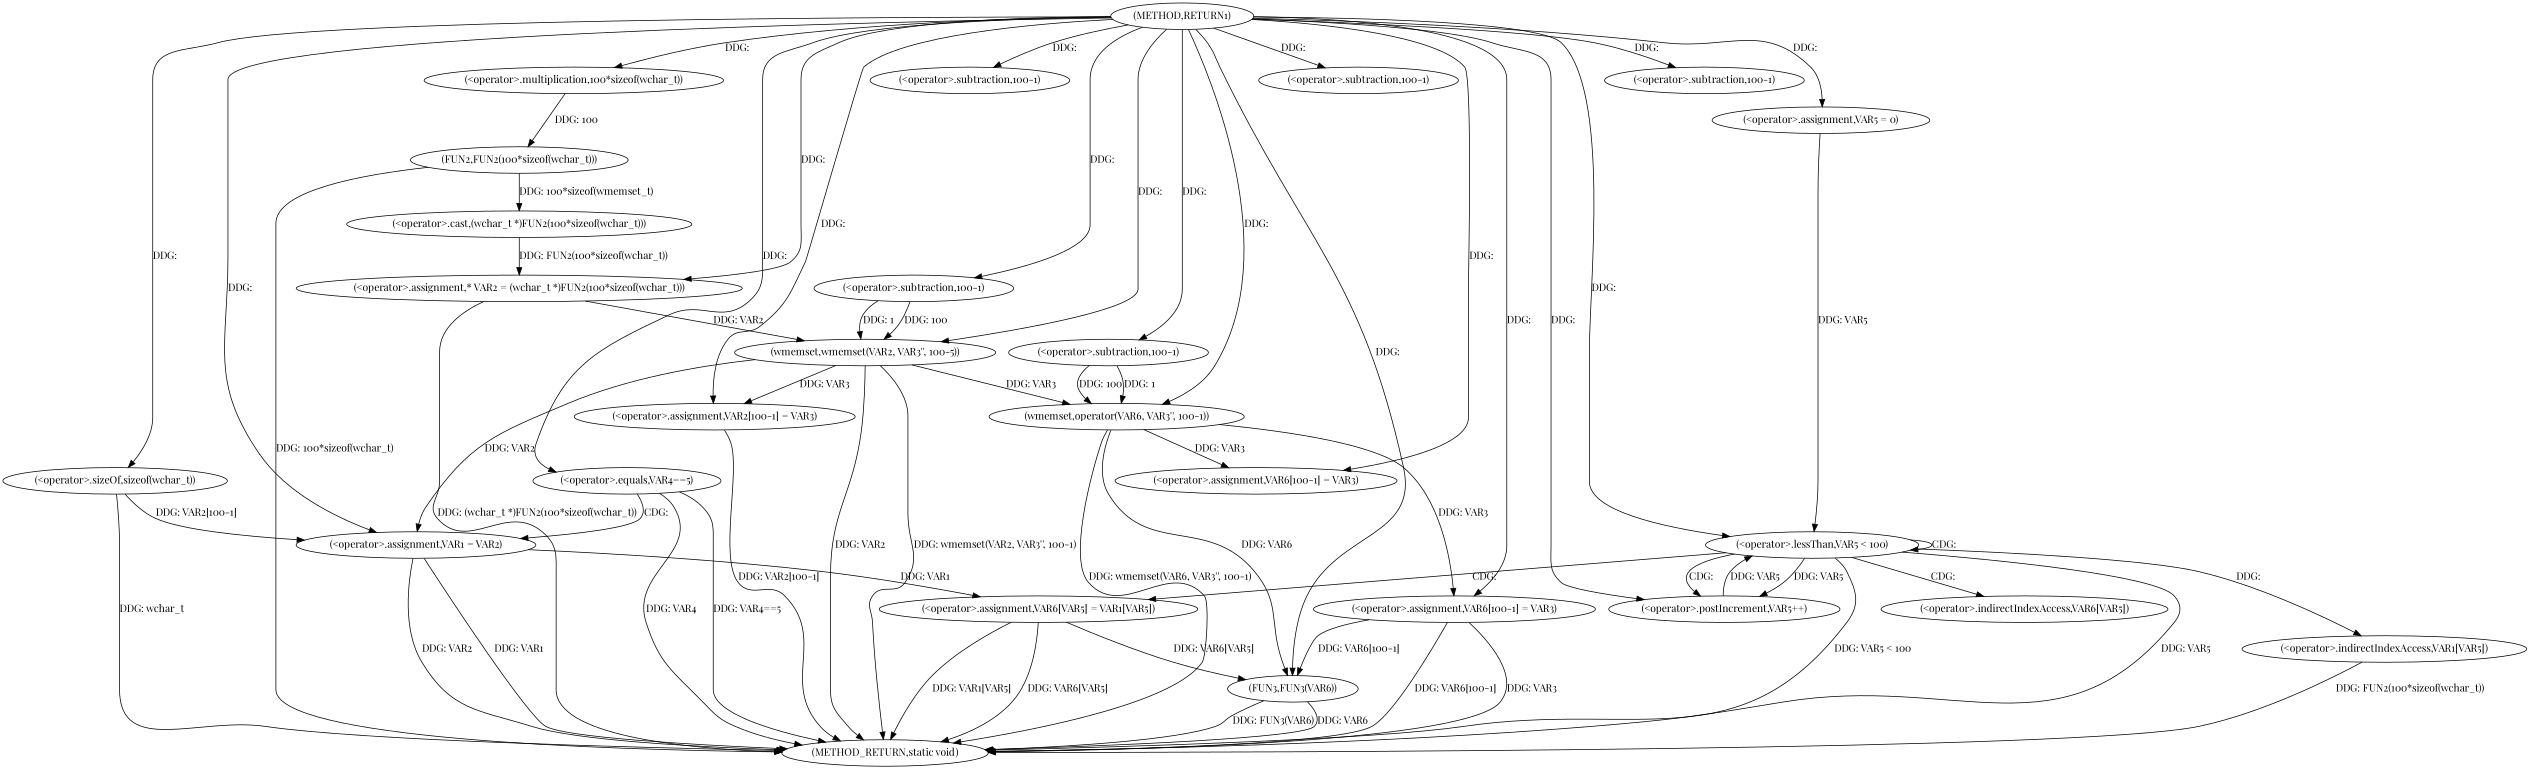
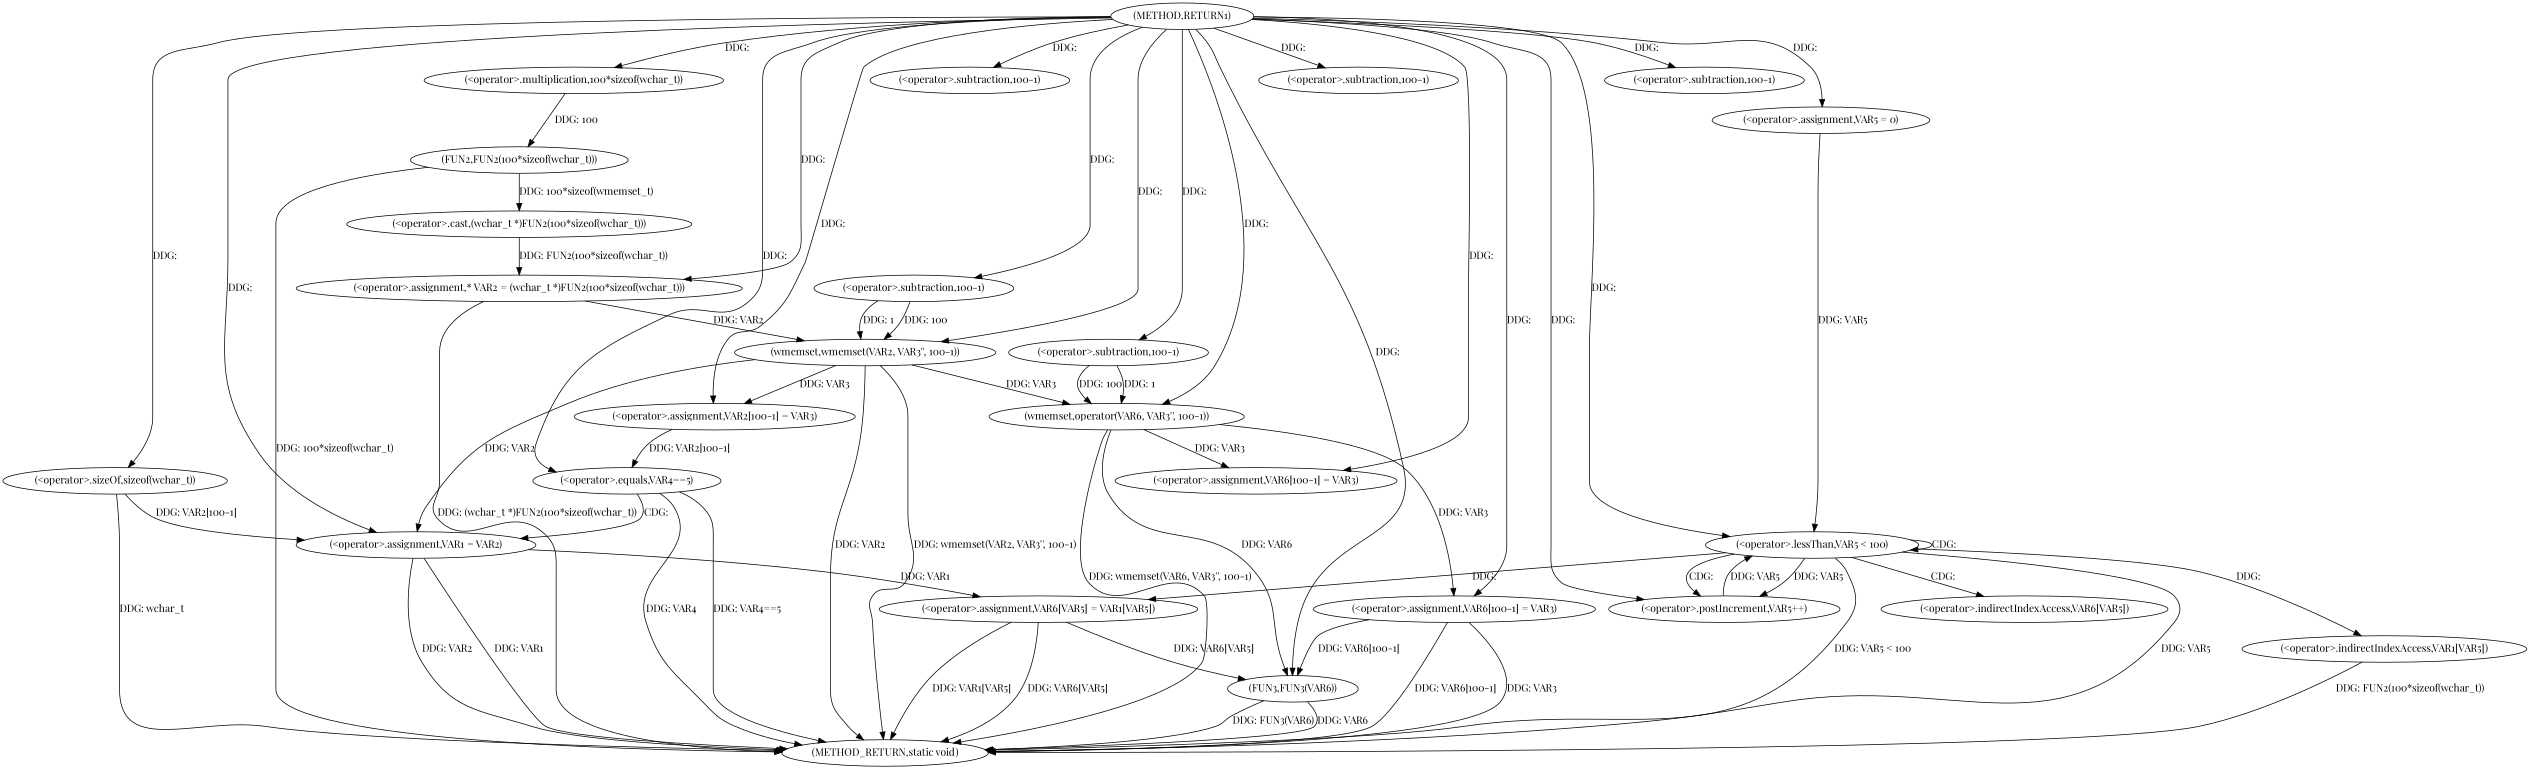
node "(wmemset,wmemset(VAR2, VAR3'', 100-5))": label "(wmemset,wmemset(VAR2, VAR3'', 100-5))" -> "(wmemset,wmemset(VAR2, VAR3'', 100-1))"
edge "(<operator>.lessThan,VAR5 < 100)" -> "(<operator>.assignment,VAR6[VAR5] = VAR1[VAR5])": label "CDG: " -> "DDG: "
edge "(<operator>.assignment,VAR2[100-1] = VAR3)" -> "(METHOD_RETURN,static void)": now "(<operator>.assignment,VAR2[100-1] = VAR3)" -> "(<operator>.equals,VAR4==5)"
